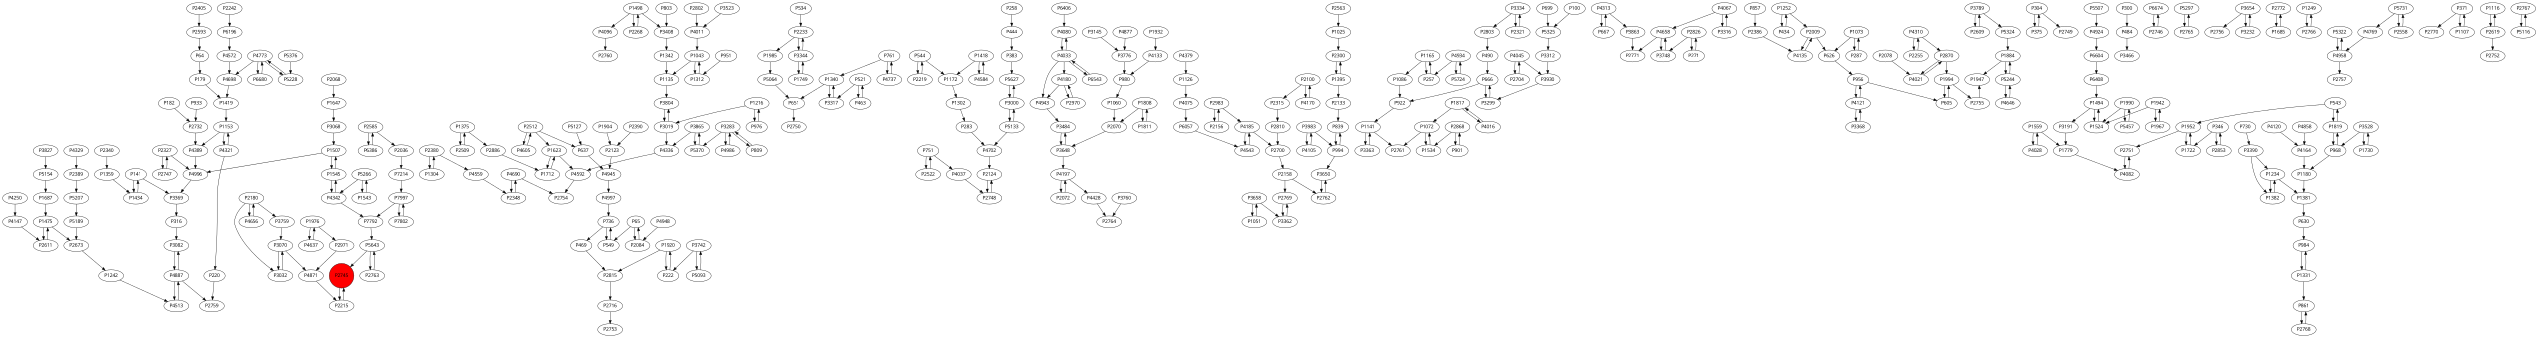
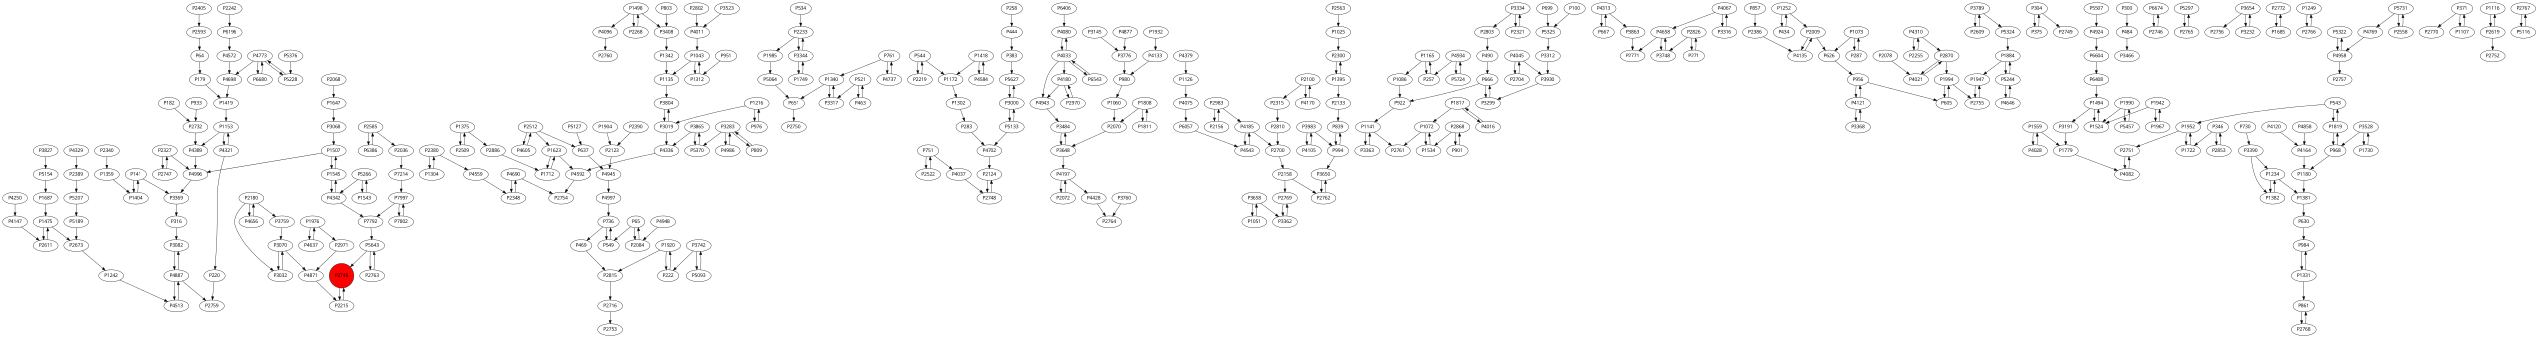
edge "P1947" -> "P2755": added
node "P1434": label "P1434" -> "P1404"
